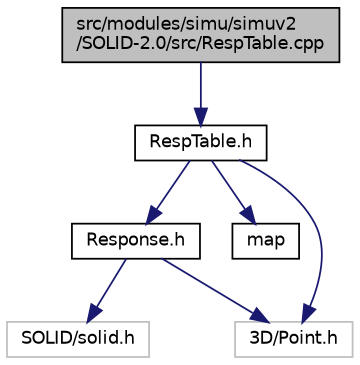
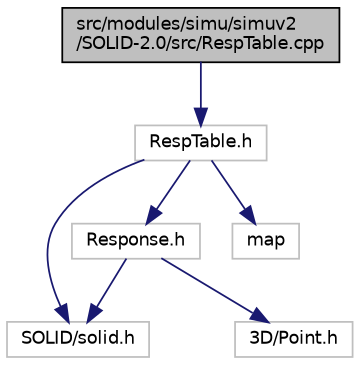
node "RespTable.h": color black -> grey75
edge "RespTable.h" -> "3D/Point.h": now "RespTable.h" -> "SOLID/solid.h"
node "Response.h": color black -> grey75
node "map": color black -> grey75
